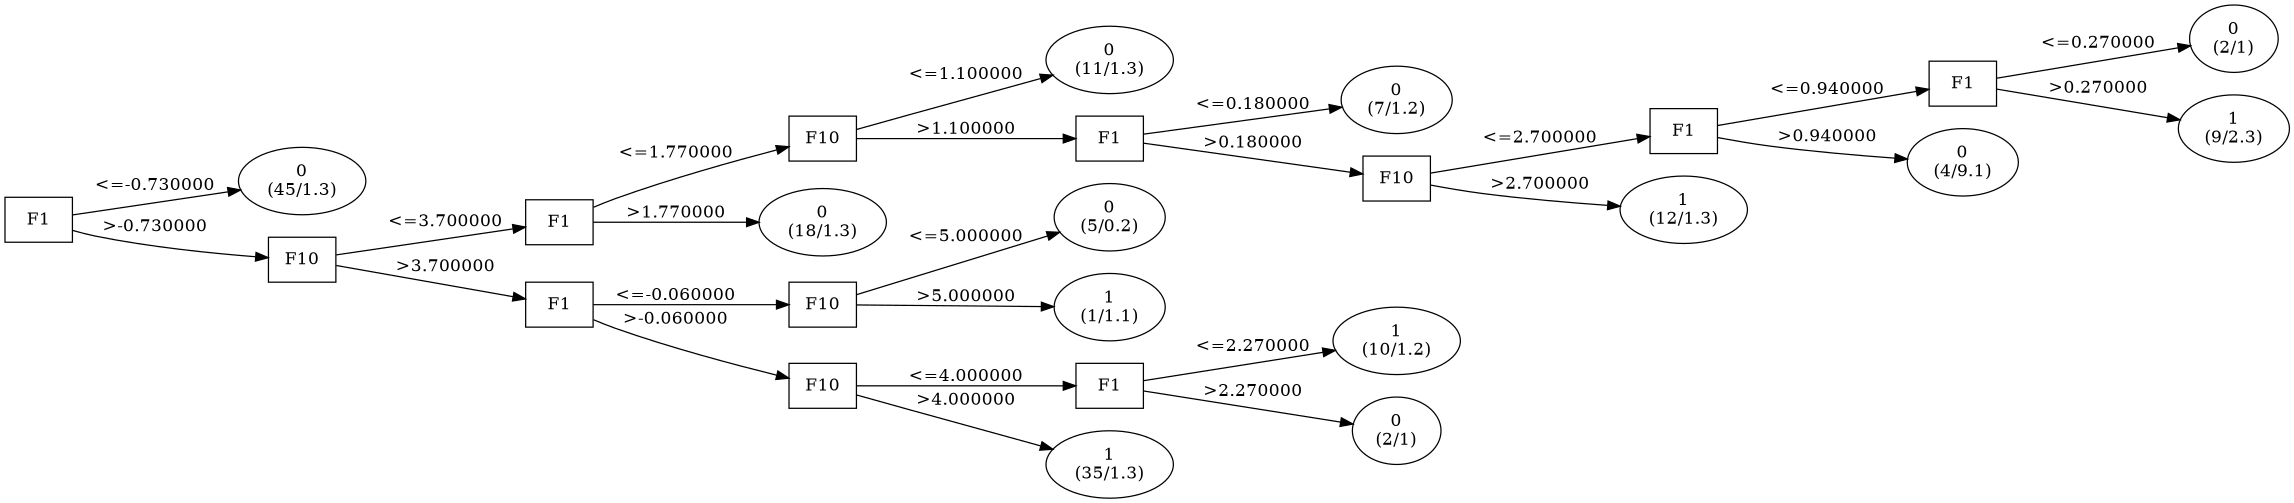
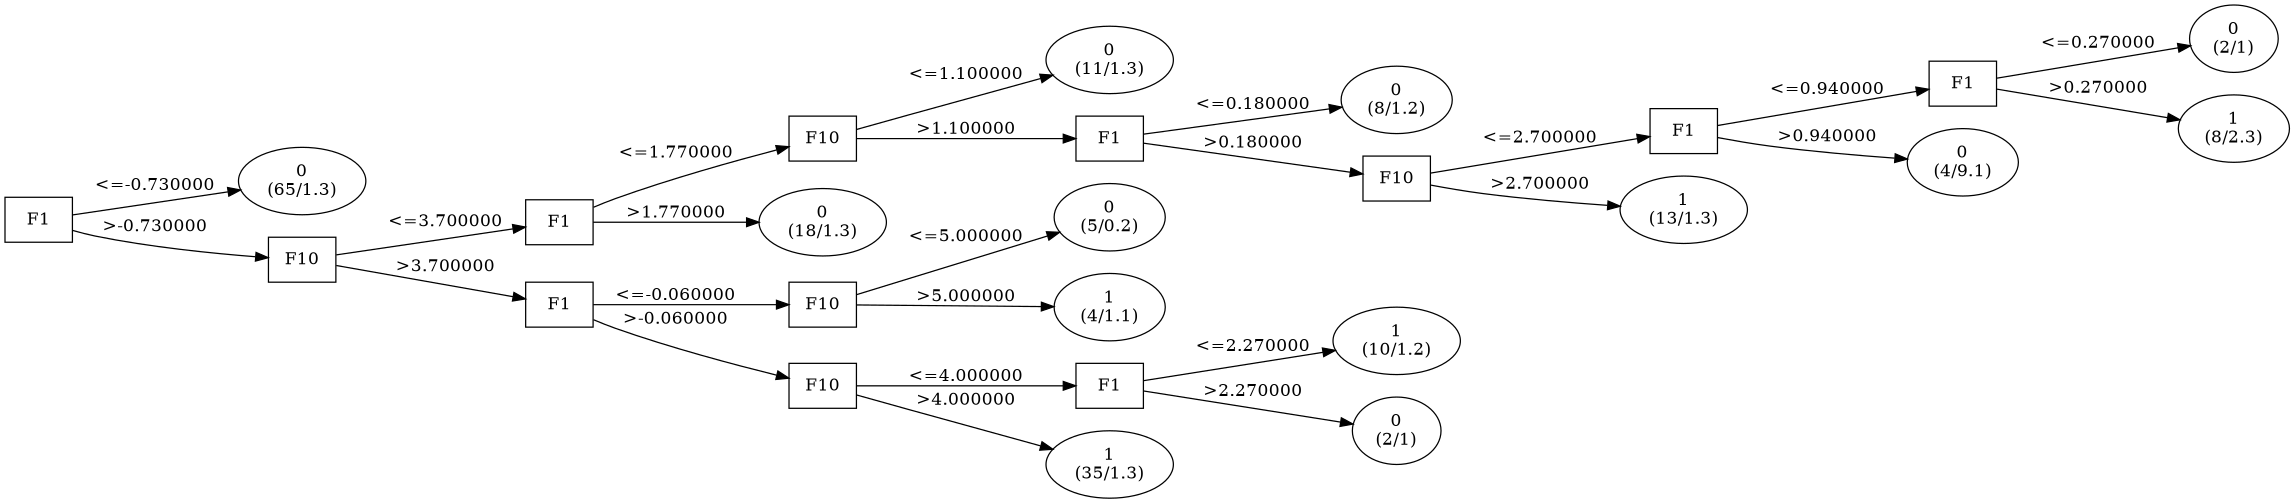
node "0 (7/1.2)": label "0 (7/1.2)" -> "0 (8/1.2)"
node "1 (9/2.3)": label "1 (9/2.3)" -> "1 (8/2.3)"
node "0 (45/1.3)": label "0 (45/1.3)" -> "0 (65/1.3)"
node "1 (12/1.3)": label "1 (12/1.3)" -> "1 (13/1.3)"
node "1 (1/1.1)": label "1 (1/1.1)" -> "1 (4/1.1)"
